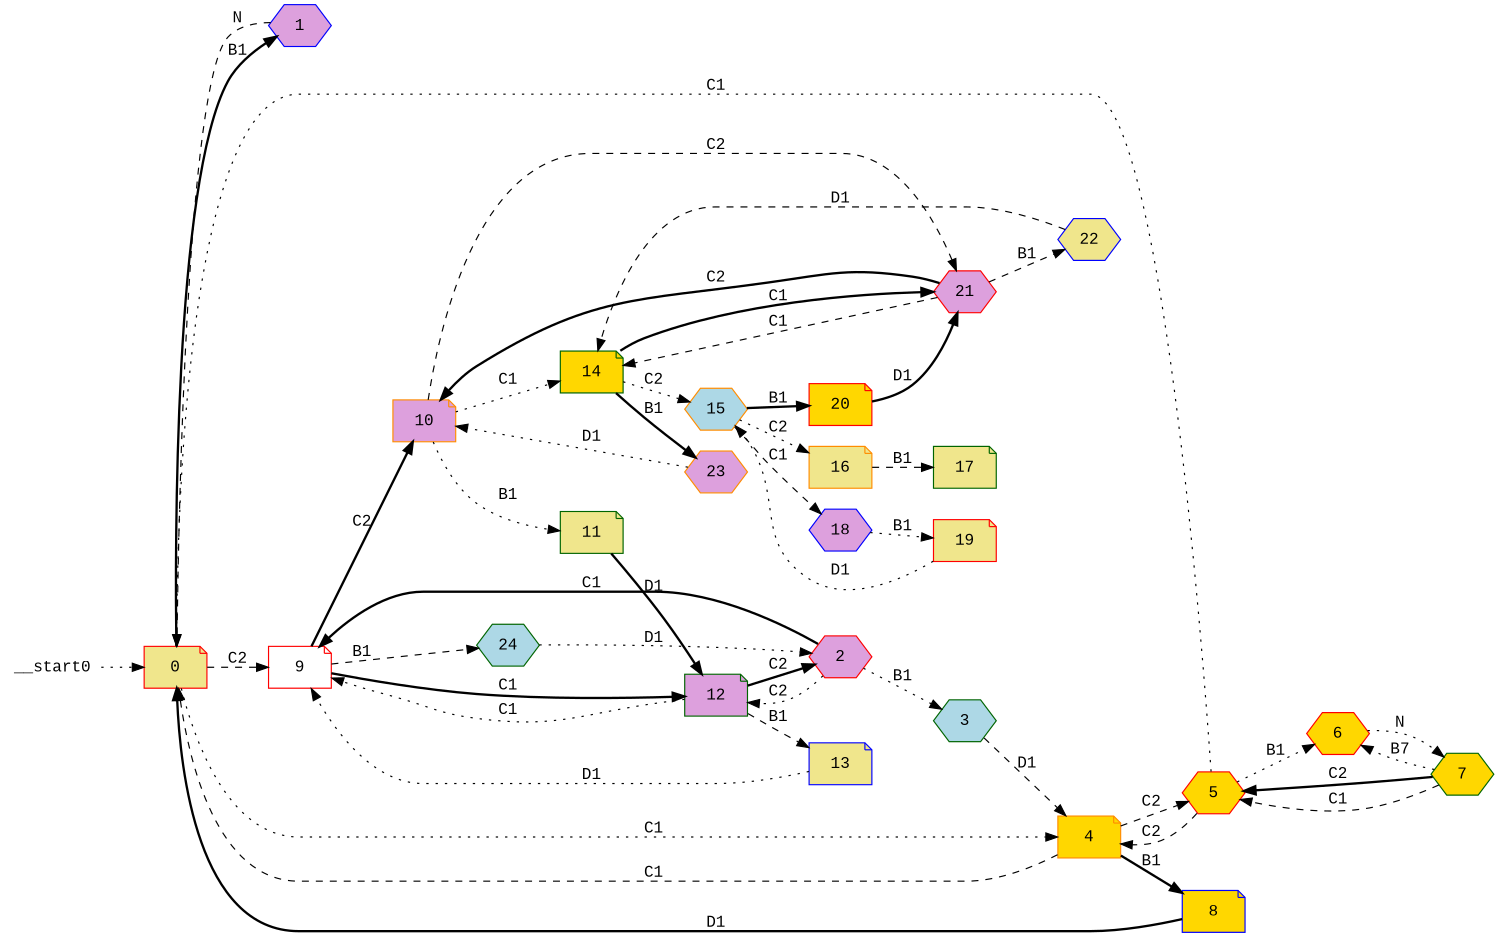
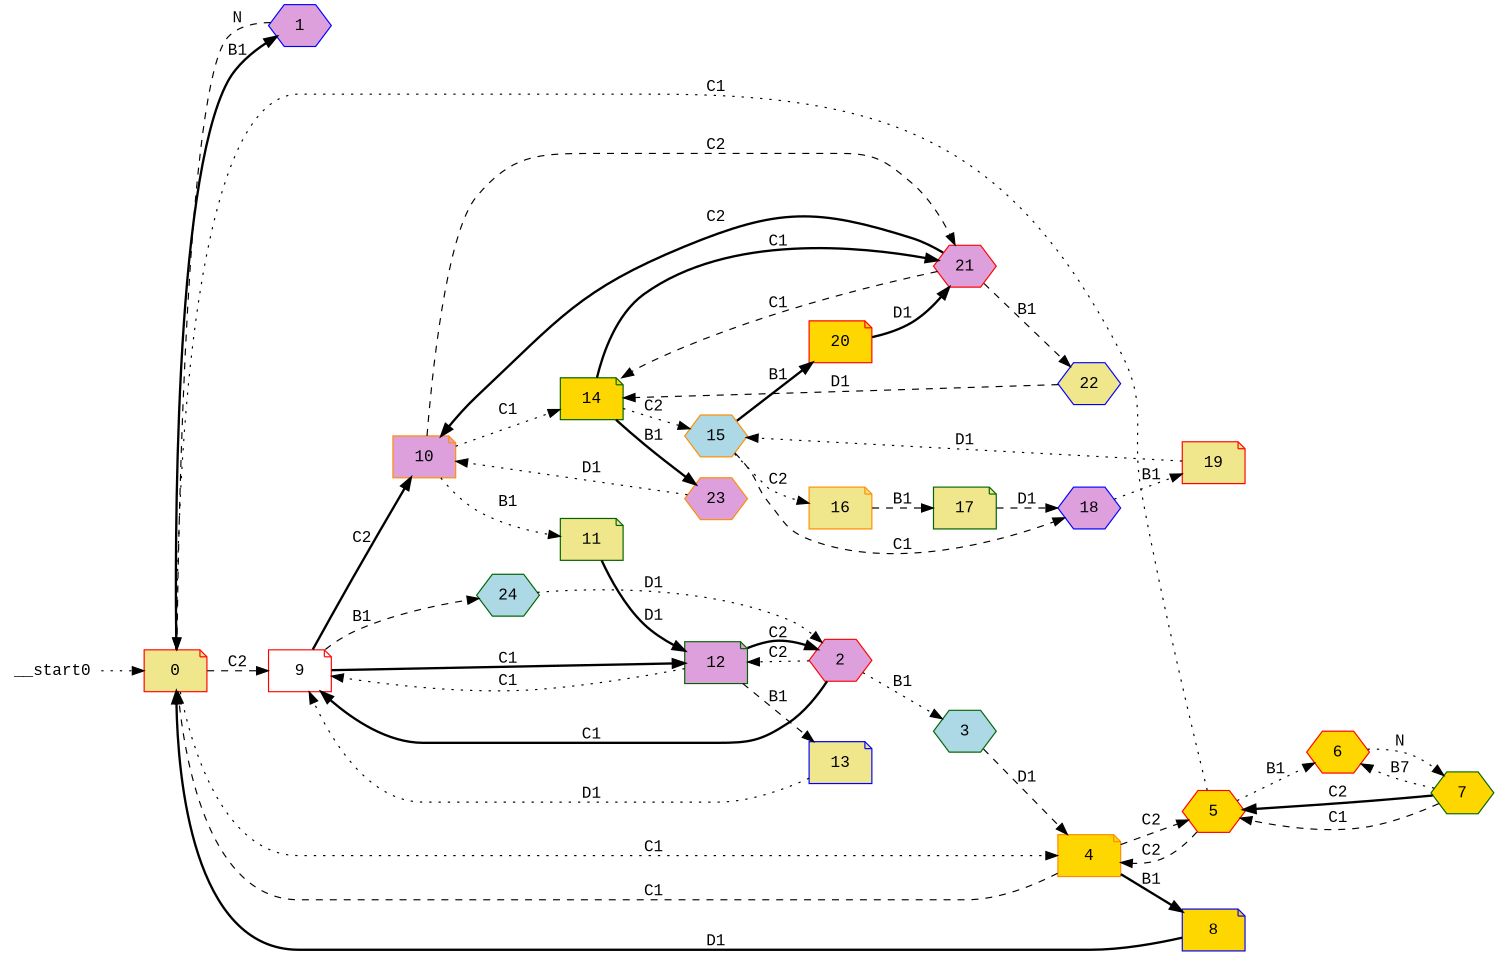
edge "17" -> "18": added, label "D1"
